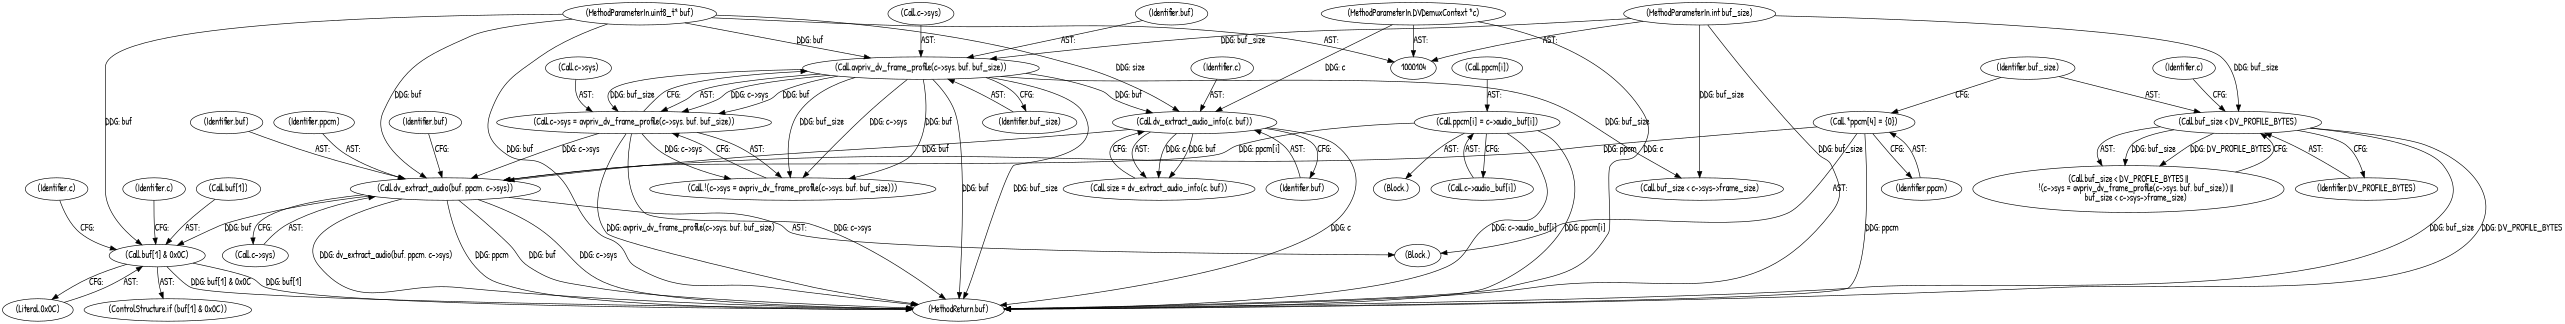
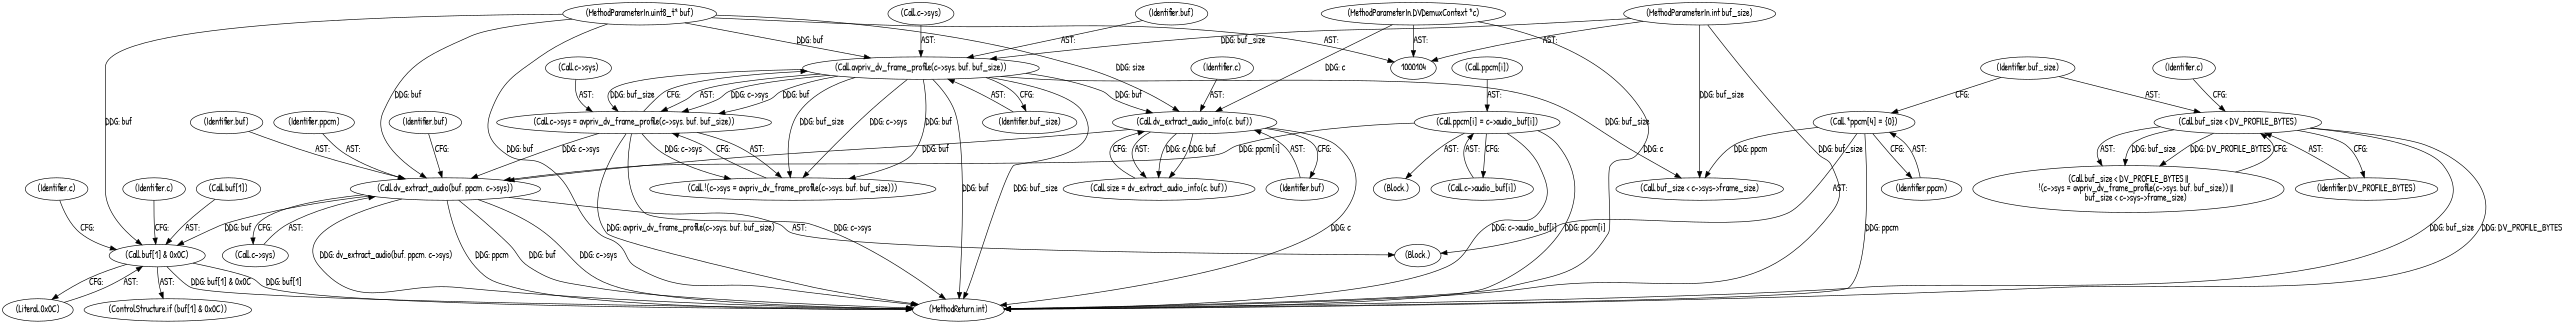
edge "(MethodParameterIn,int buf_size)" -> "(Call,buf_size < DV_PROFILE_BYTES)": removed, label "DDG: buf_size"
edge "(Call,*ppcm[4] = {0})" -> "(Call,dv_extract_audio(buf, ppcm, c->sys))": now "(Call,*ppcm[4] = {0})" -> "(Call,buf_size < c->sys->frame_size)"
node "(MethodReturn,buf)": label "(MethodReturn,buf)" -> "(MethodReturn,int)"
